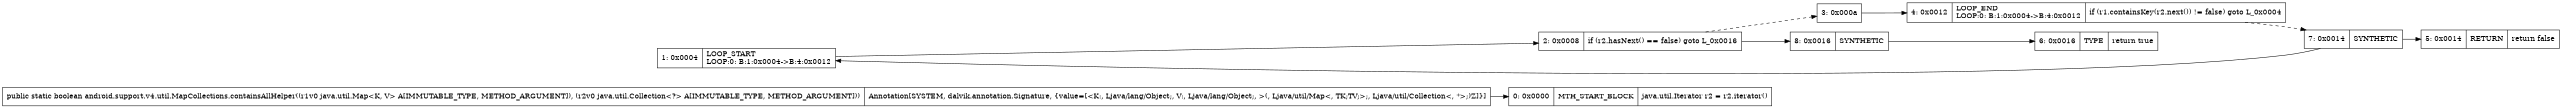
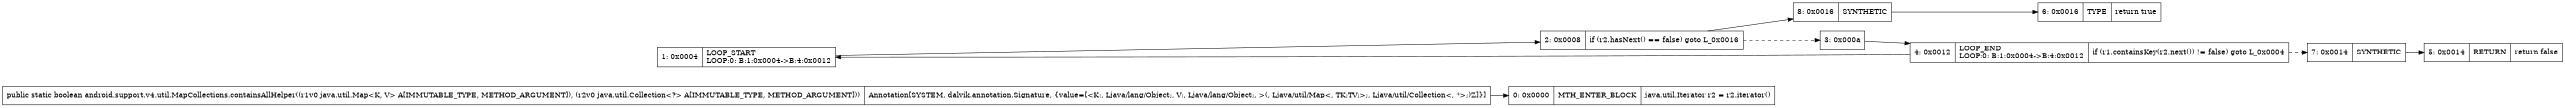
edge "7: 0x0014" -> "1: 0x0004": now "4: 0x0012" -> "1: 0x0004"
node "0: 0x0000": text "MTH_START_BLOCK" -> "MTH_ENTER_BLOCK"
